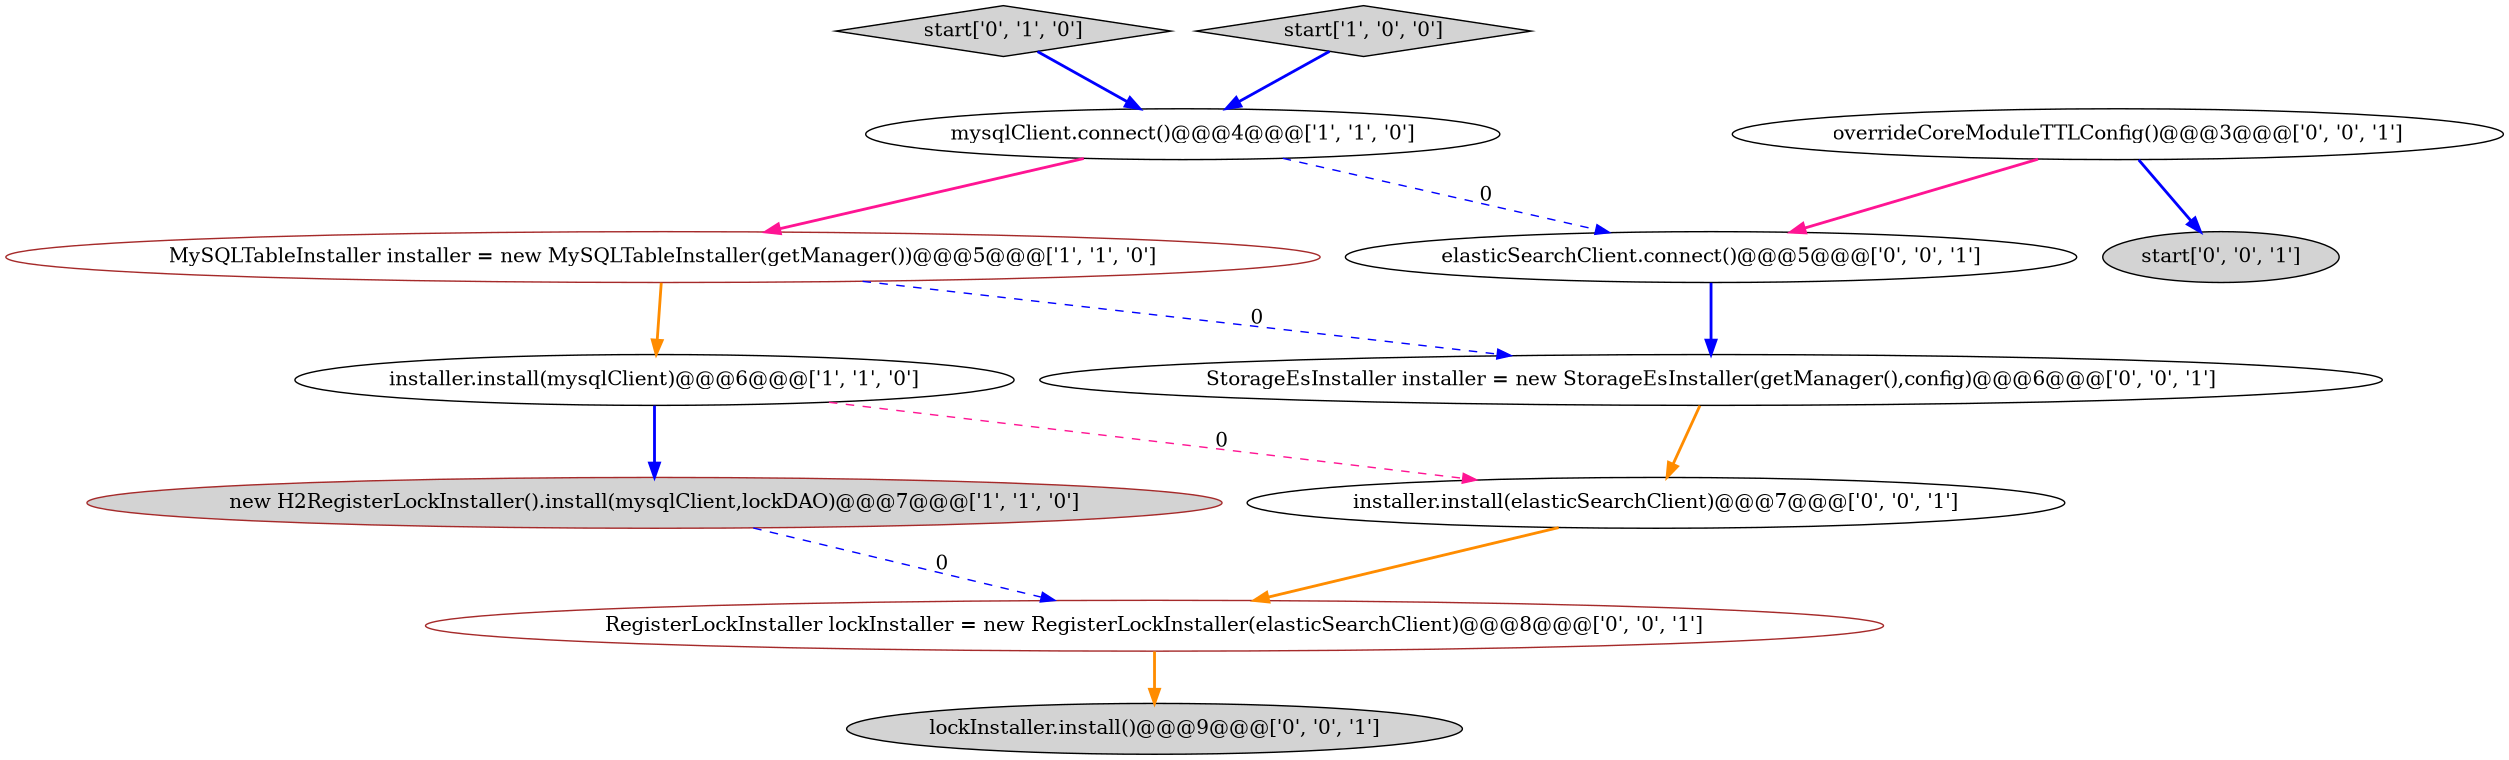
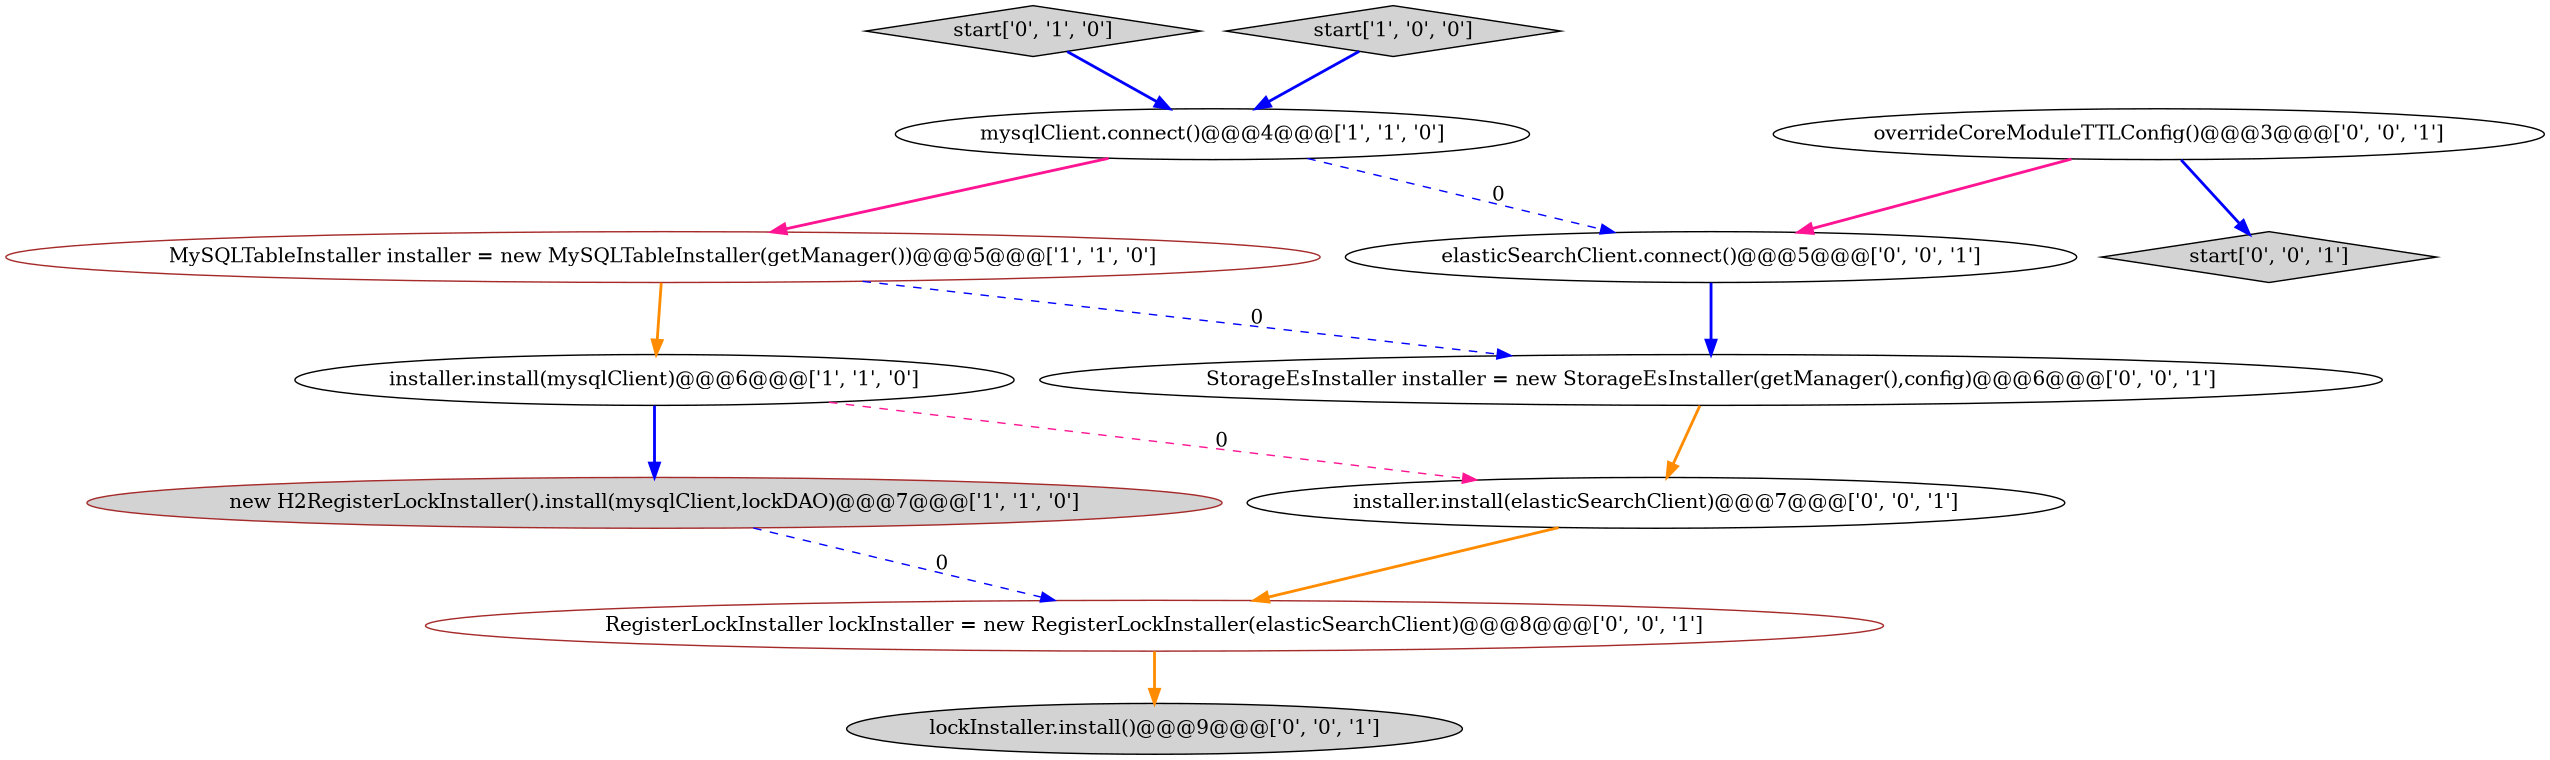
node "start['0', '0', '1']": shape ellipse -> diamond
